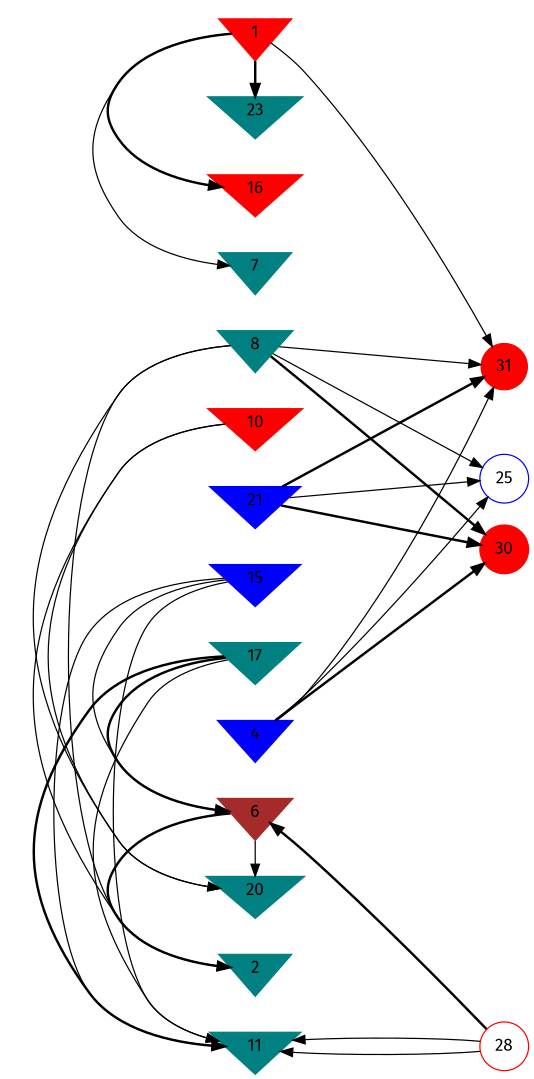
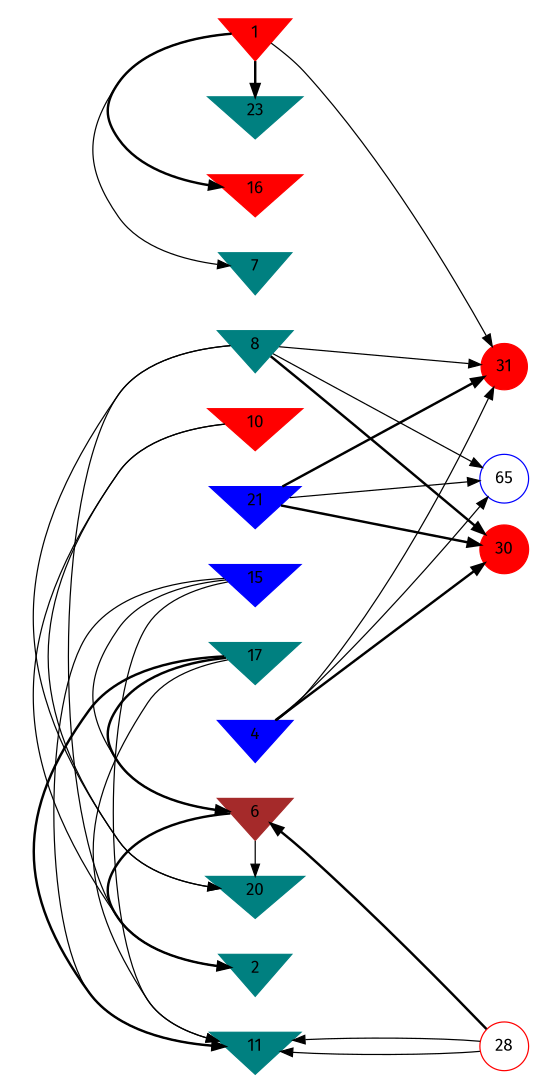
node "25": label "25" -> "65"
